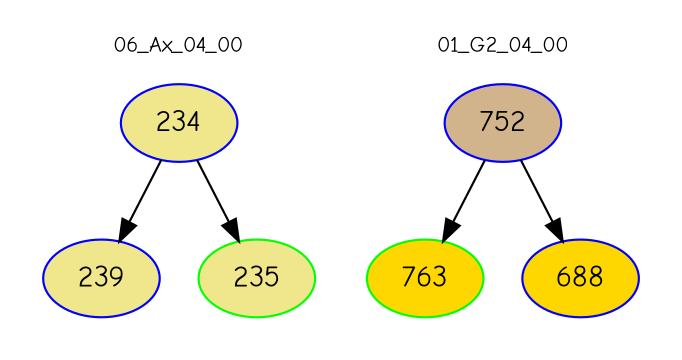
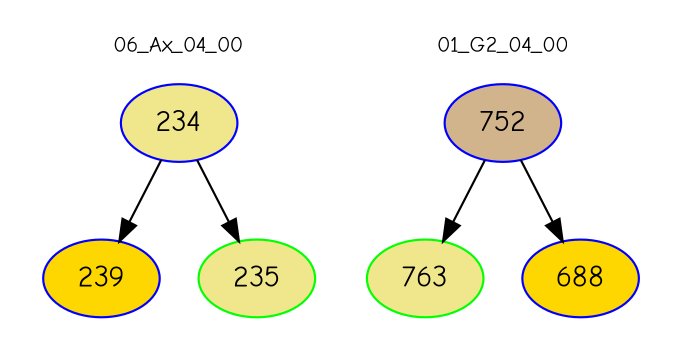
node "239": fillcolor khaki -> gold
node "763": fillcolor gold -> khaki
